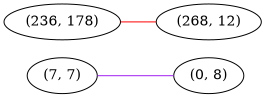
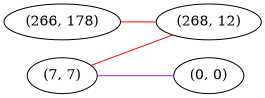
node "(236, 178)": label "(236, 178)" -> "(266, 178)"
edge "(268, 12)" -- "(7, 7)": added
node "(0, 8)": label "(0, 8)" -> "(0, 0)"
